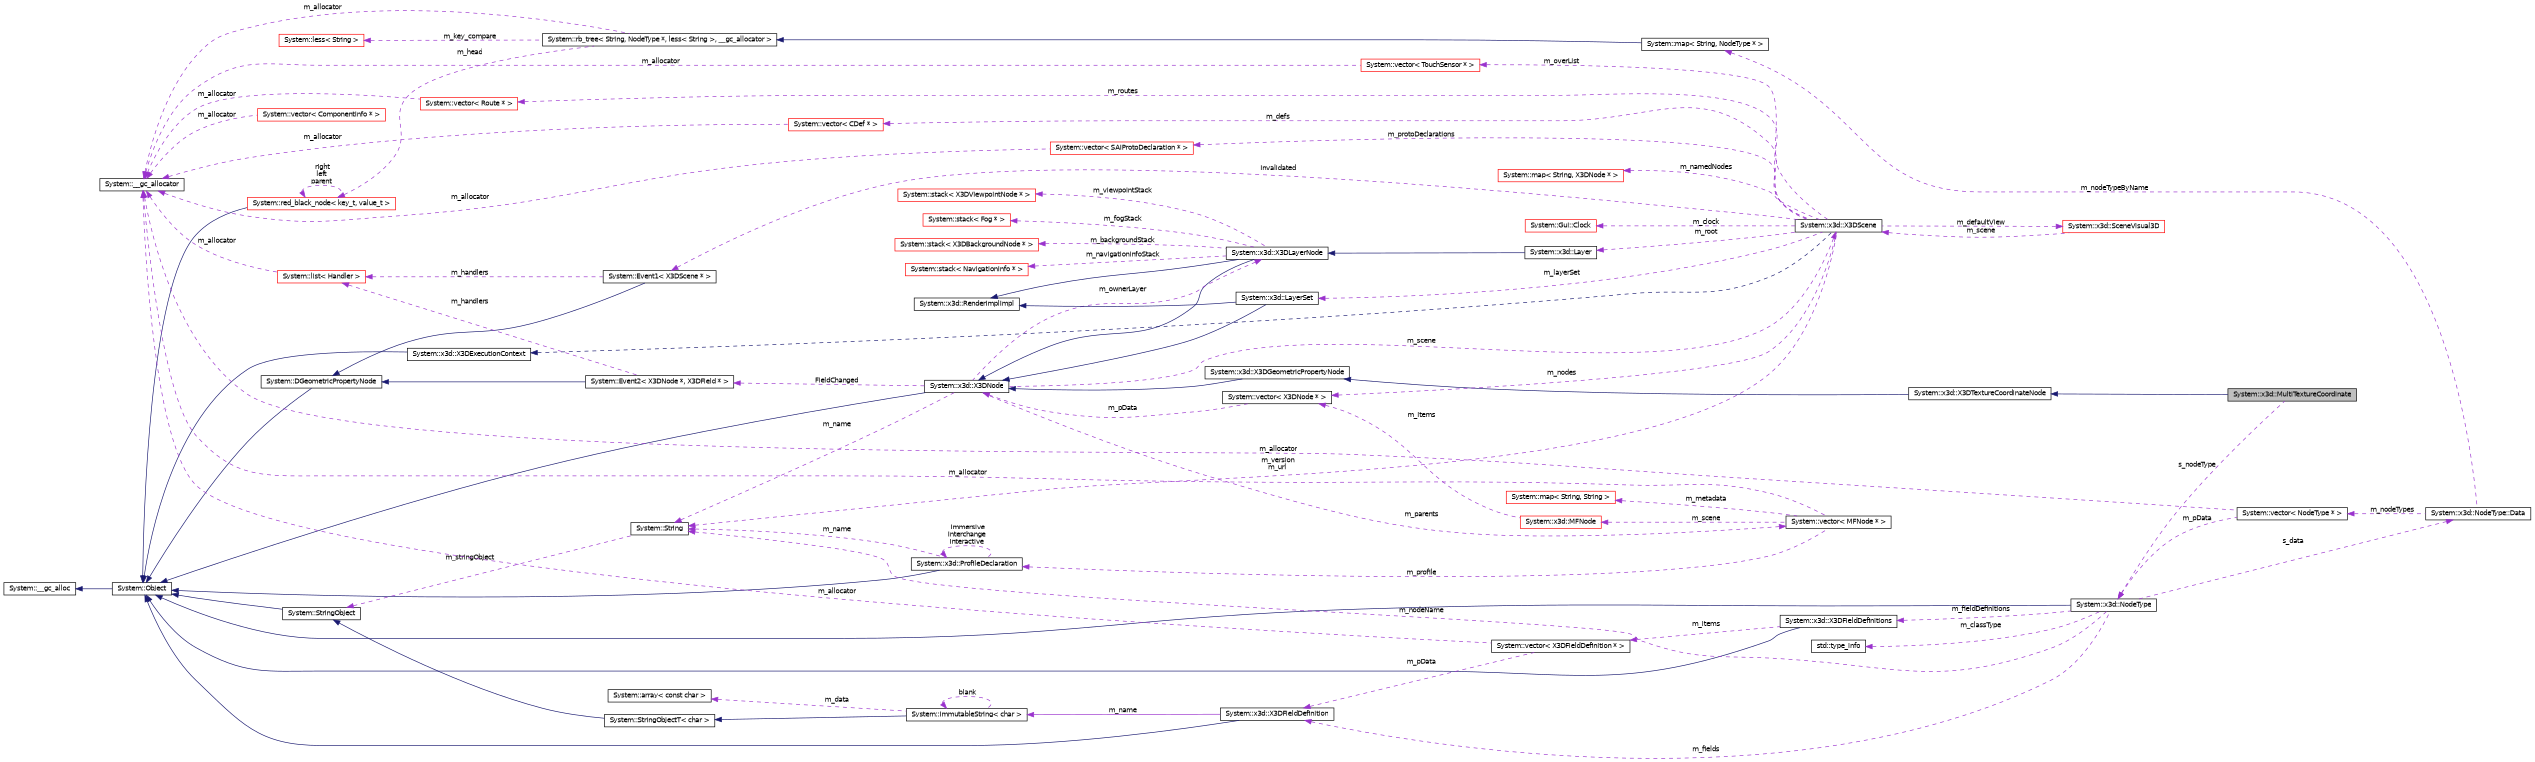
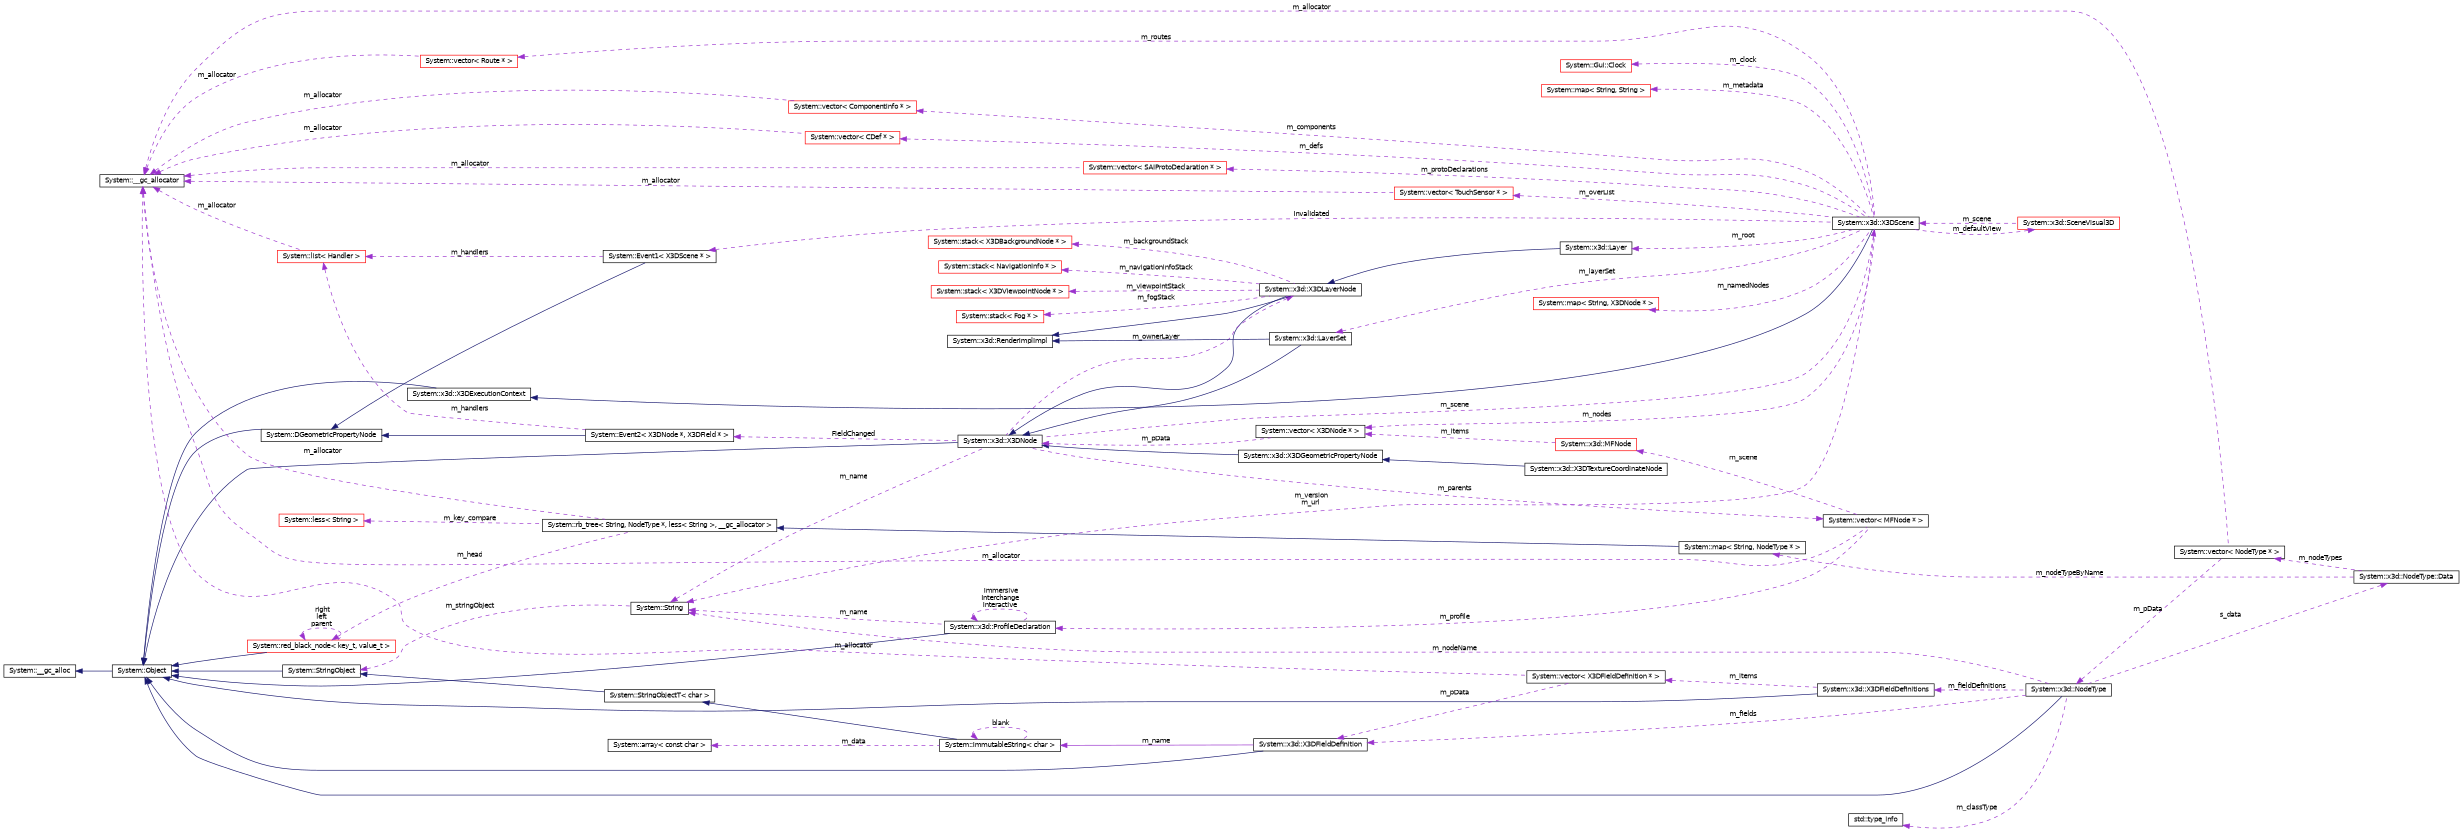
edge "System::x3d::X3DScene" -> "System::vector< ComponentInfo * >": added, label "m_components"
edge "System::x3d::X3DScene" -> "System::x3d::X3DExecutionContext": style dashed -> solid
node "System::x3d::MultiTextureCoordinate": removed
edge "System::vector< MFNode * >" -> "System::map< String, String >": now "System::x3d::X3DScene" -> "System::map< String, String >"
